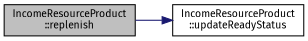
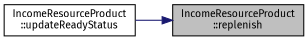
edge "IncomeResourceProduct ::replenish" -> "IncomeResourceProduct ::updateReadyStatus": reversed
